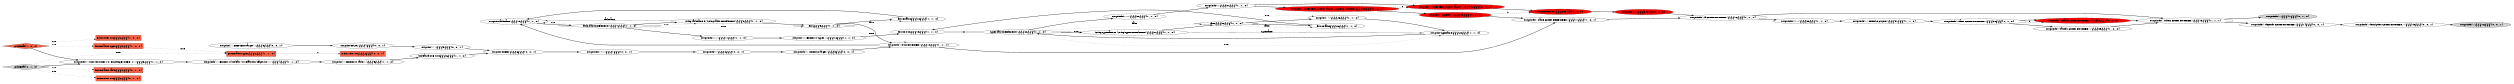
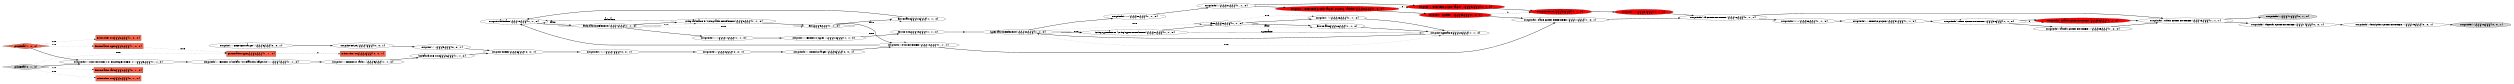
edge "first = false@@@26@@@['1', '1', '0']" -> "first = true@@@19@@@['1', '1', '0']": now "first = false@@@26@@@['1', '1', '0']" -> "out.print(typeName)@@@28@@@['1', '1', '0']"
edge "tasks.hasMoreElements()@@@7@@@['1', '1', '0']" -> "out.print(taskName)@@@15@@@['1', '1', '0']": label "true" -> "false"
edge "types.hasMoreElements()@@@20@@@['1', '1', '0']" -> "!first@@@22@@@['1', '1', '0']": label "false" -> "true"
